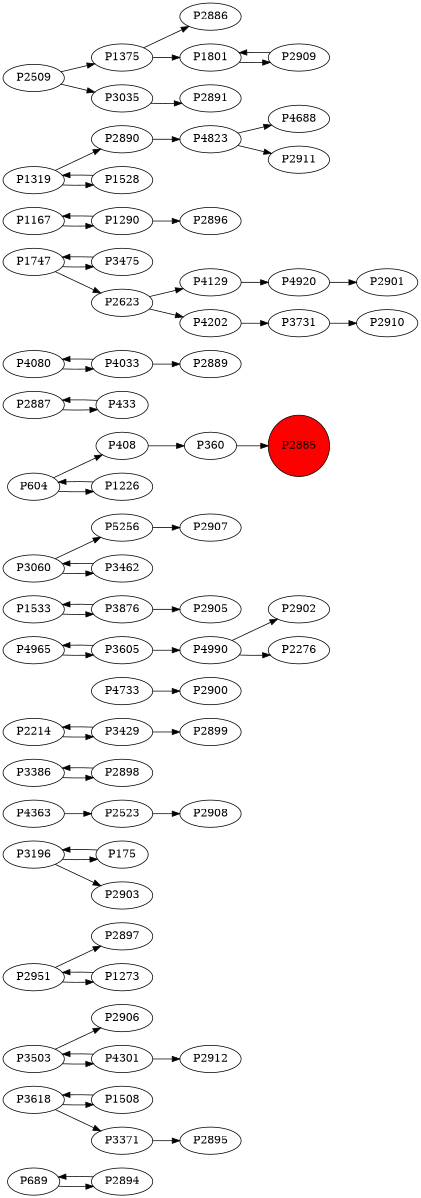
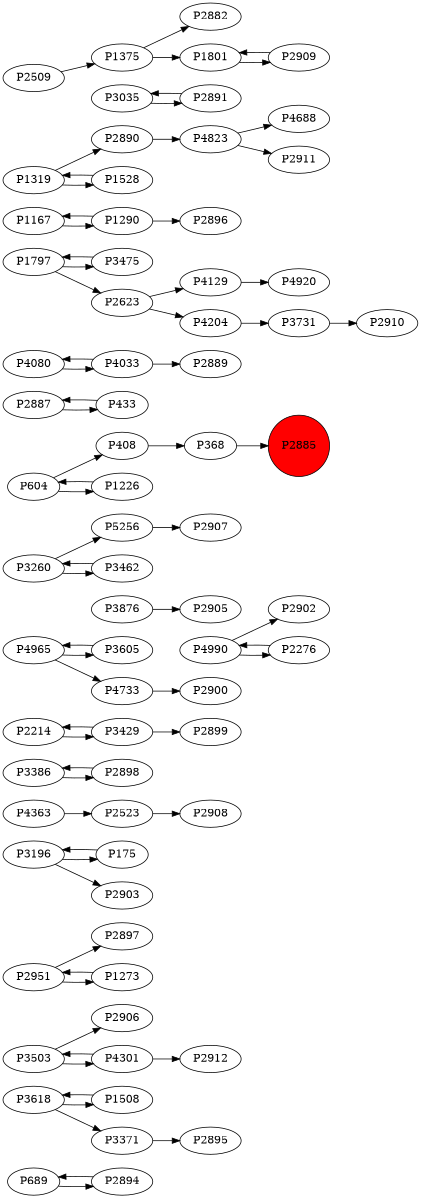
node "P2886": label "P2886" -> "P2882"
edge "P2509" -> "P3035": now "P2891" -> "P3035"
node "P1747": label "P1747" -> "P1797"
node "P2901": removed
node "P4202": label "P4202" -> "P4204"
node "P360": label "P360" -> "P368"
node "P3060": label "P3060" -> "P3260"
node "P1533": removed
edge "P3605" -> "P4990": now "P2276" -> "P4990"
edge "P4965" -> "P4733": added
